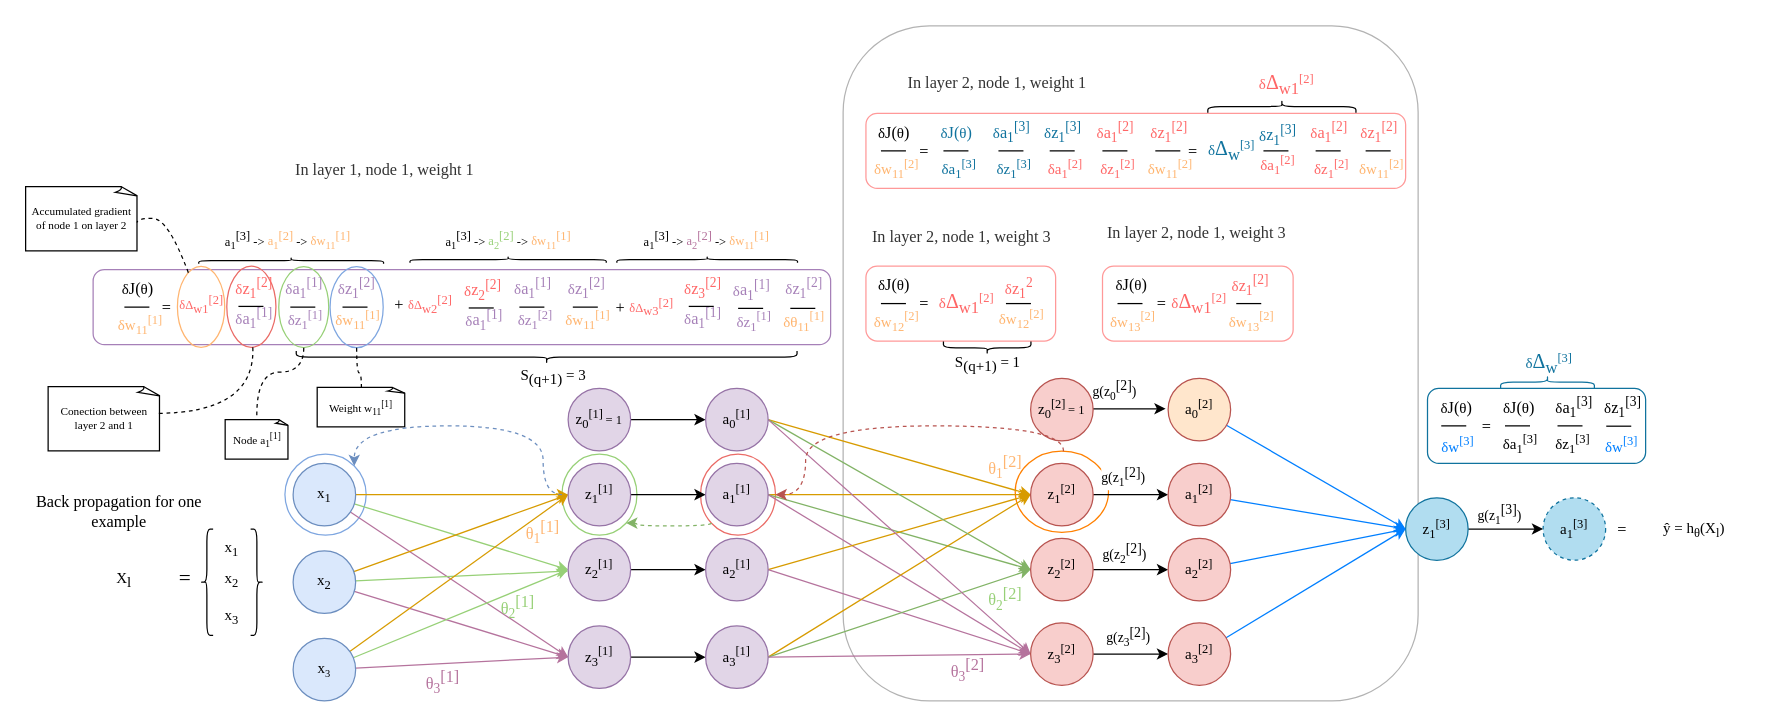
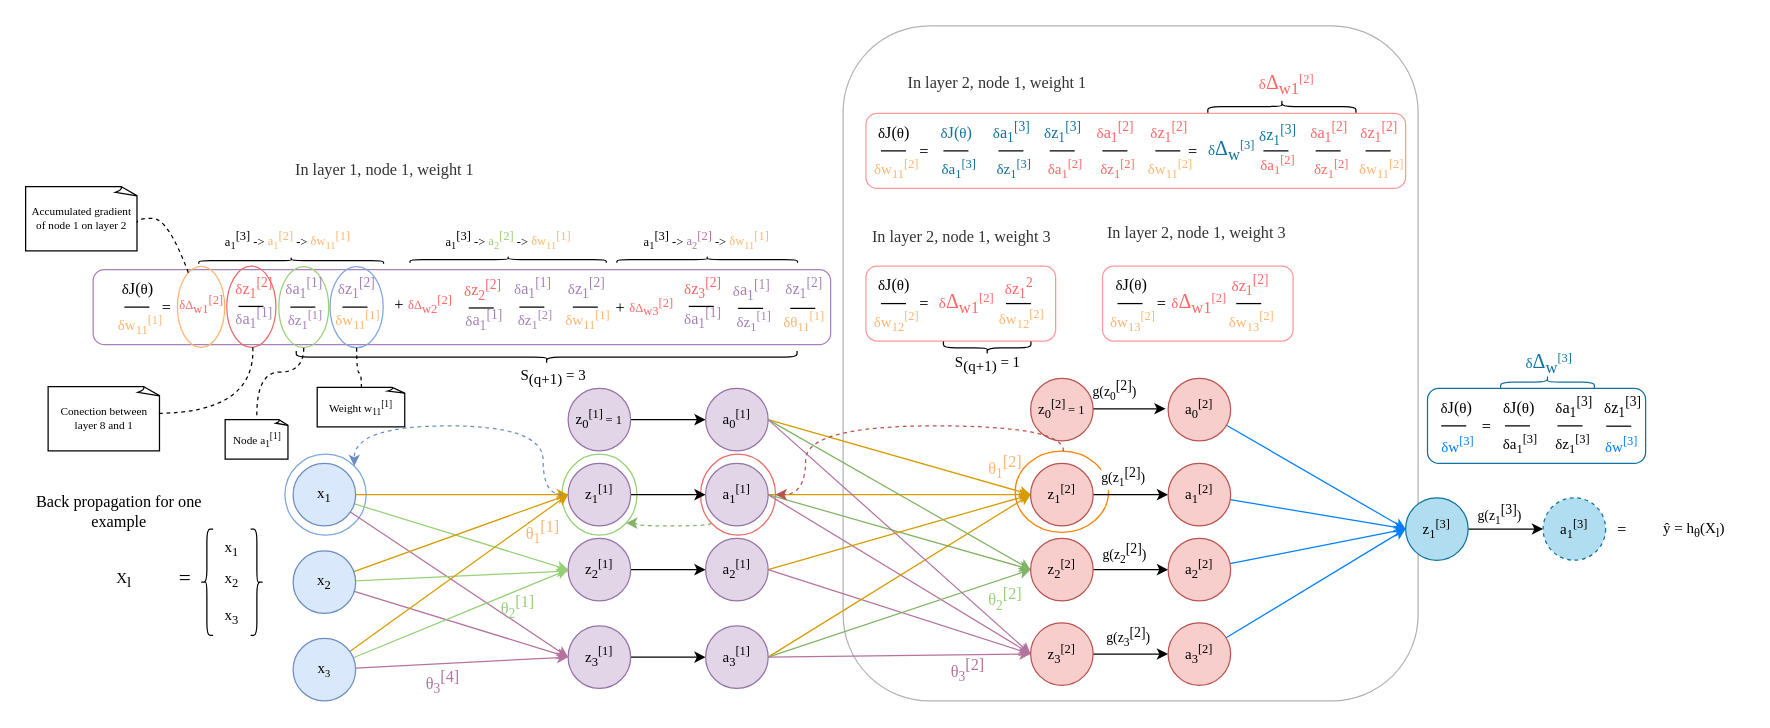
node "a0[2]": fillcolor #ffe6cc -> #f8cecc
node "Conection between layer 2 and 1": label "Conection between layer 2 and 1" -> "Conection between layer 8 and 1"
node "θ3[1]": label "θ3[1]" -> "θ3[4]"
